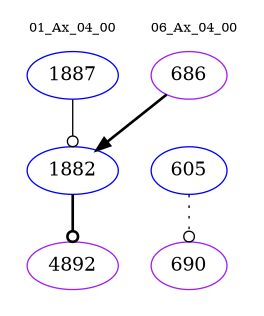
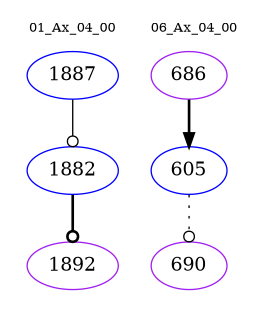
edge "686" -> "1882": now "686" -> "605"
node "4892": label "4892" -> "1892"
